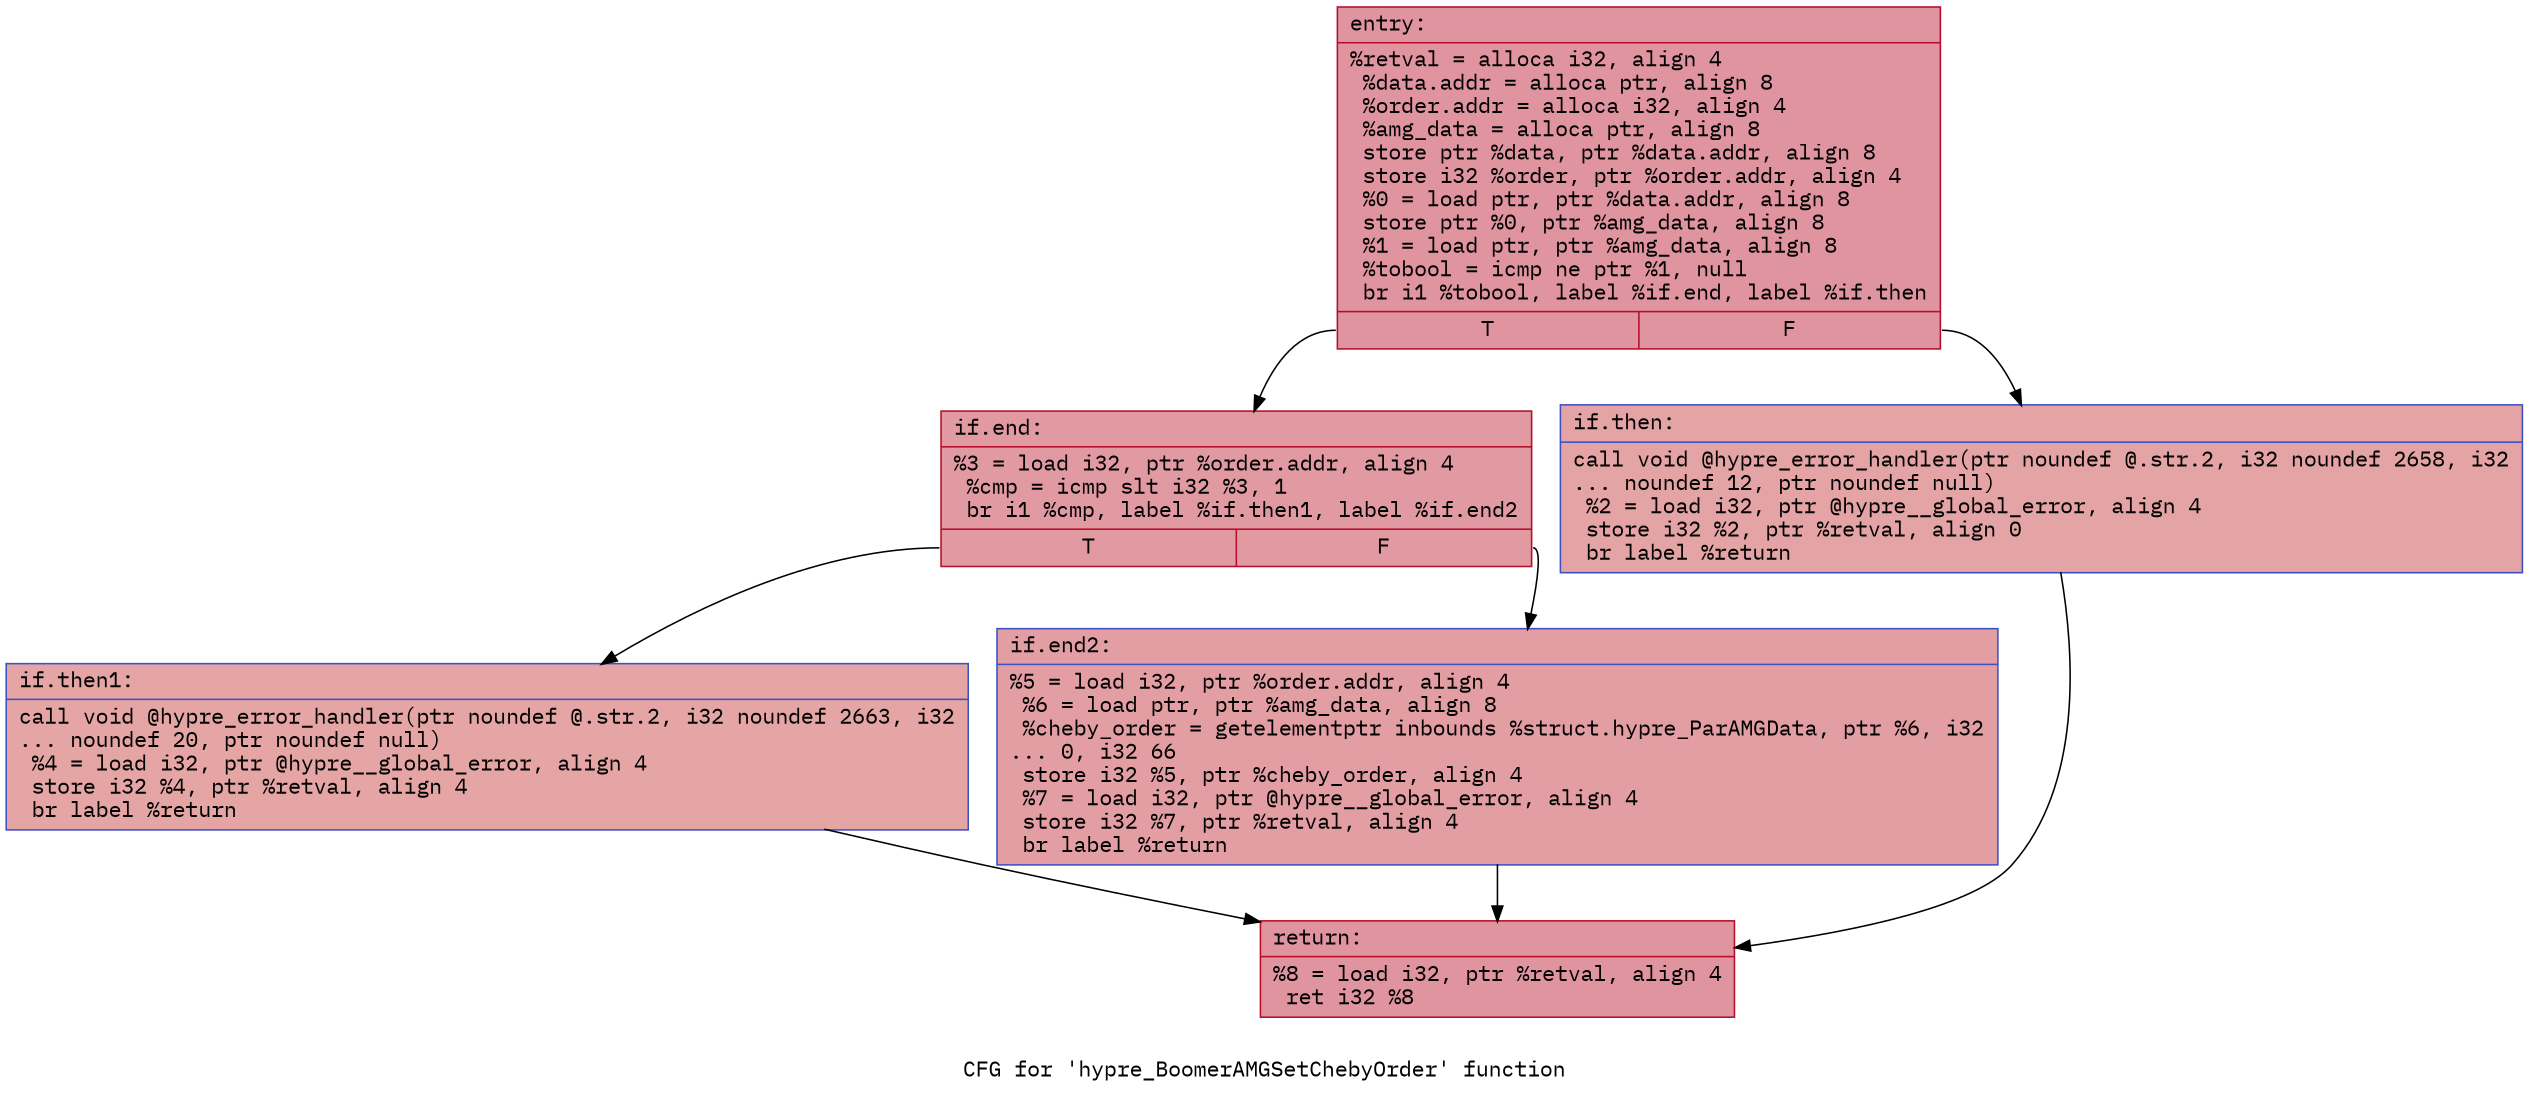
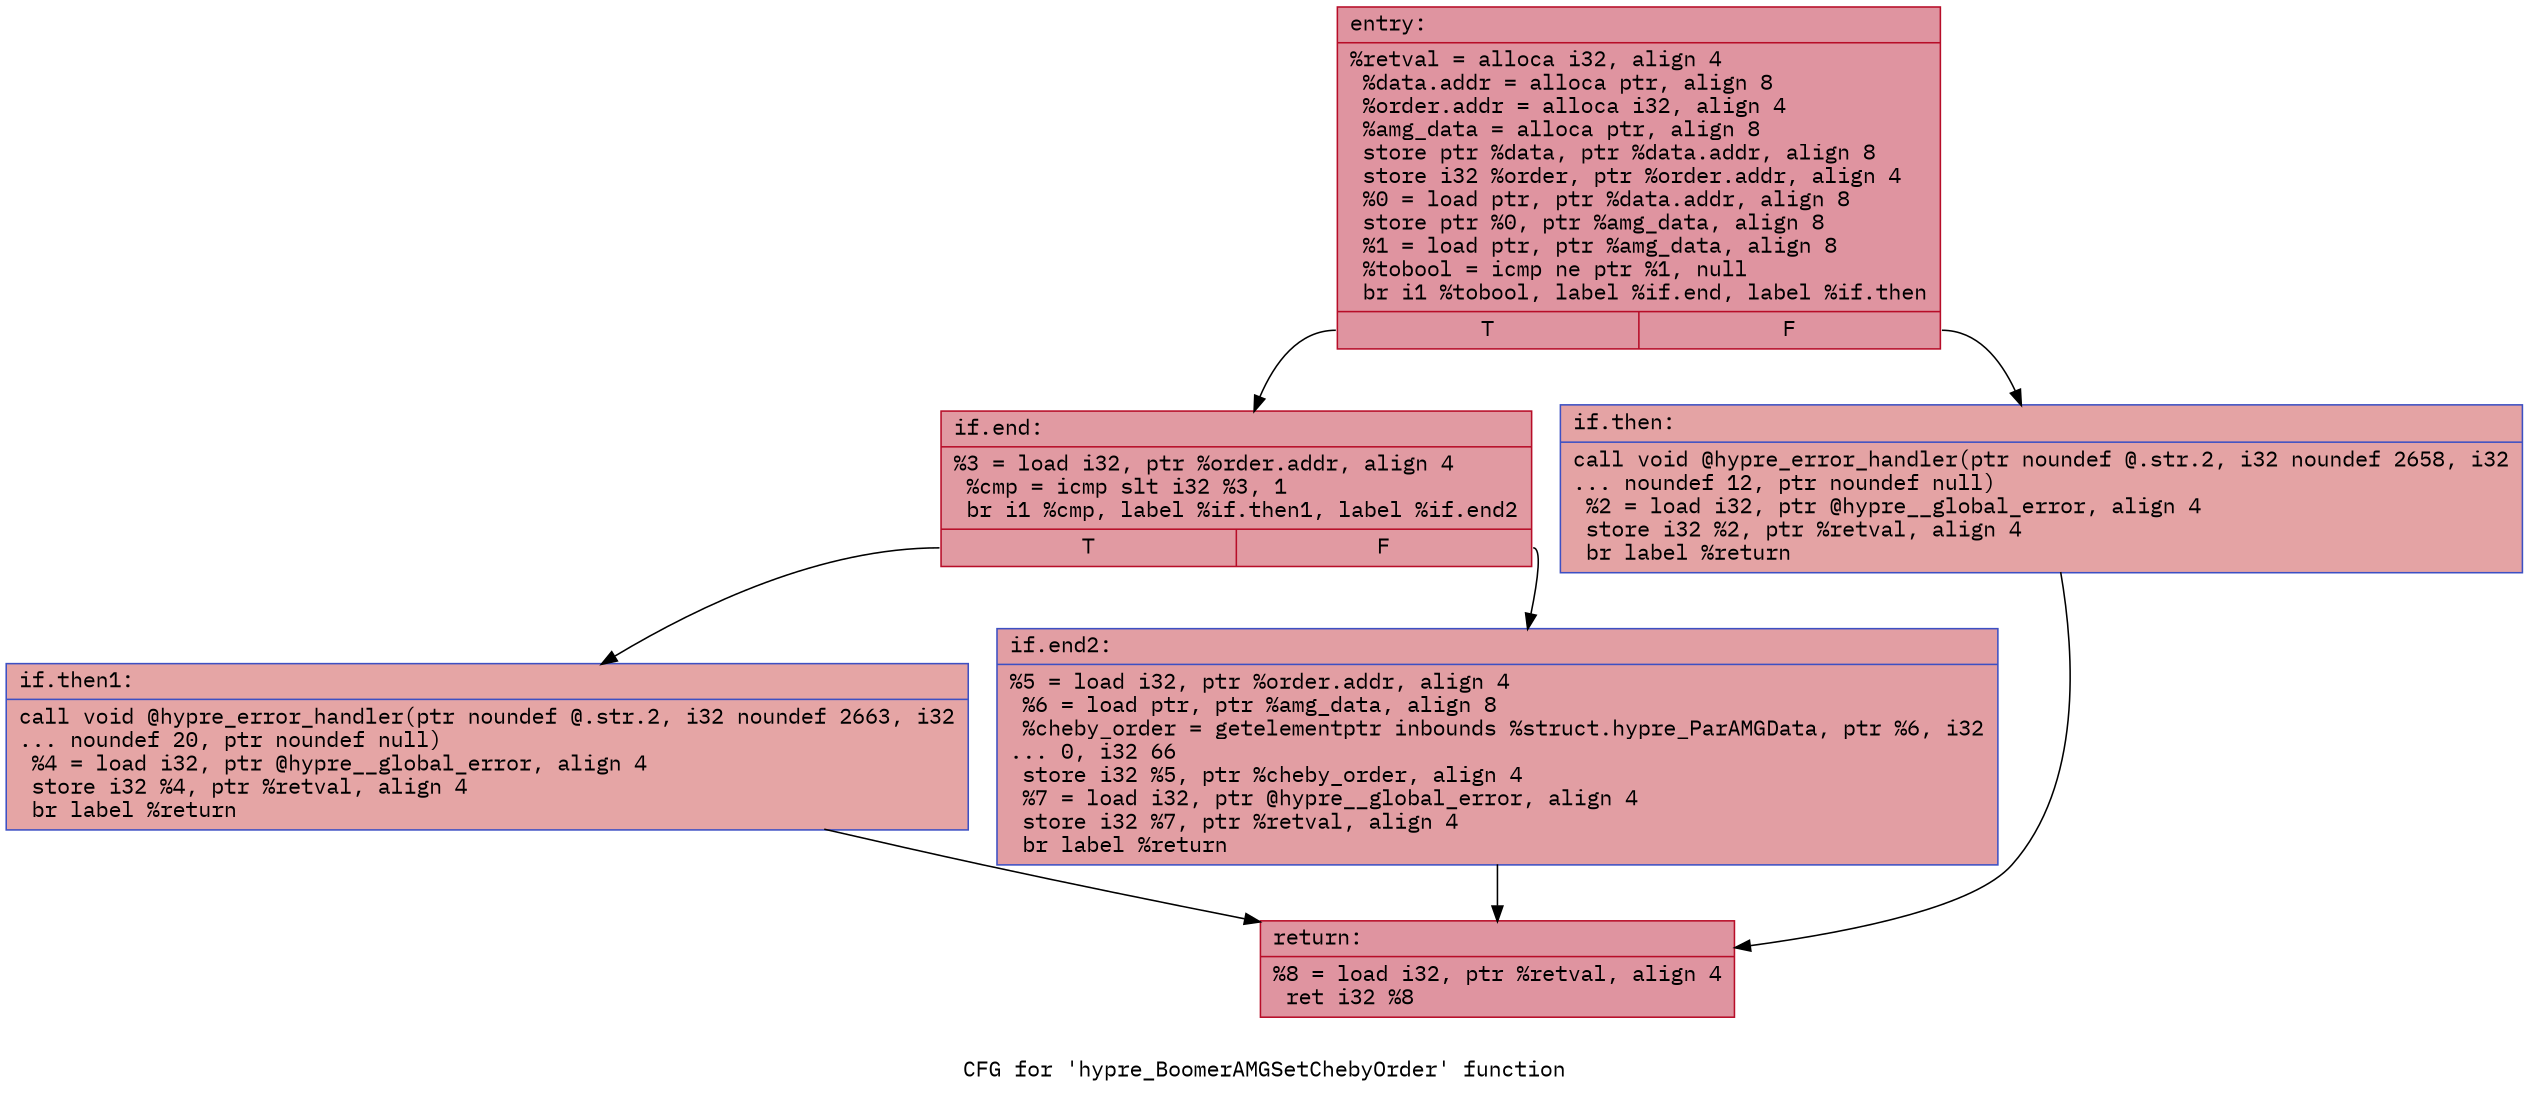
node "if.then:": text "store i32 %2, ptr %retval, align 0" -> "store i32 %2, ptr %retval, align 4"
